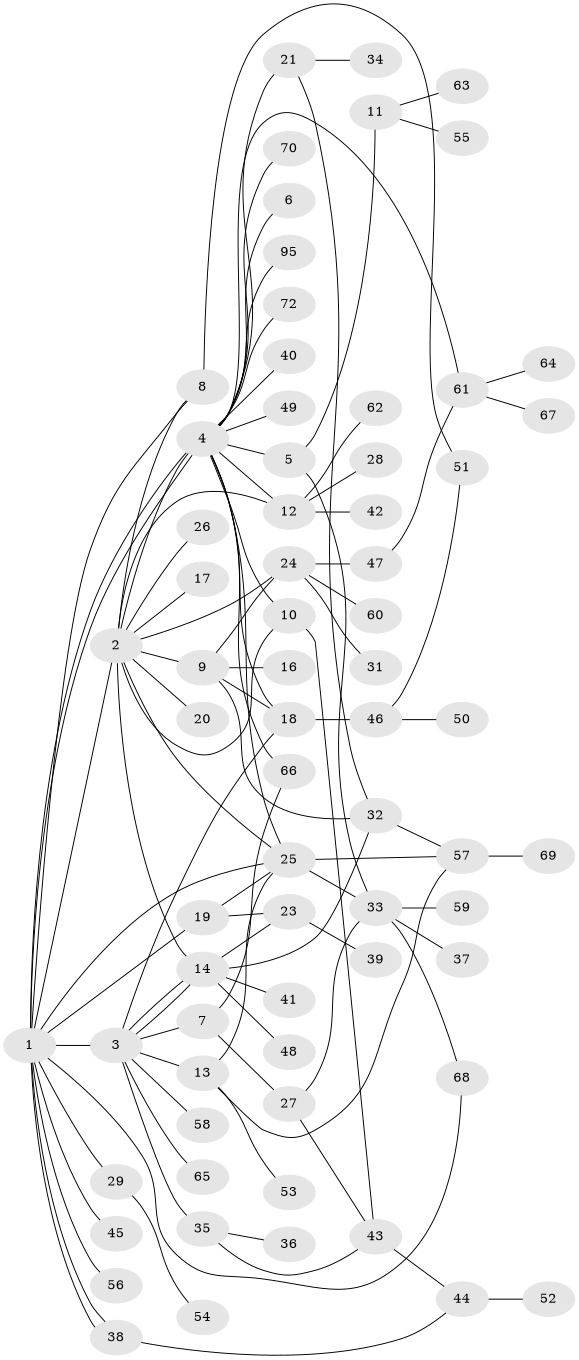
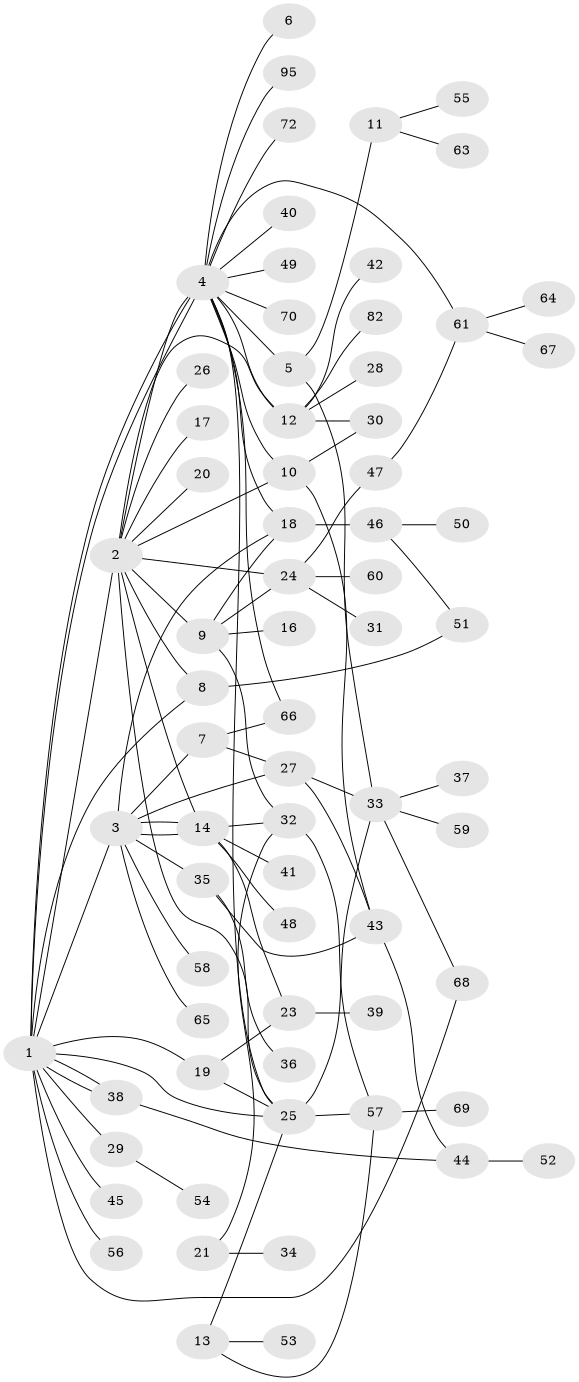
edge "21" -- "4": removed
node "62": label "62" -> "82"
node "30": added
edge "3" -- "13": now "3" -- "27"
